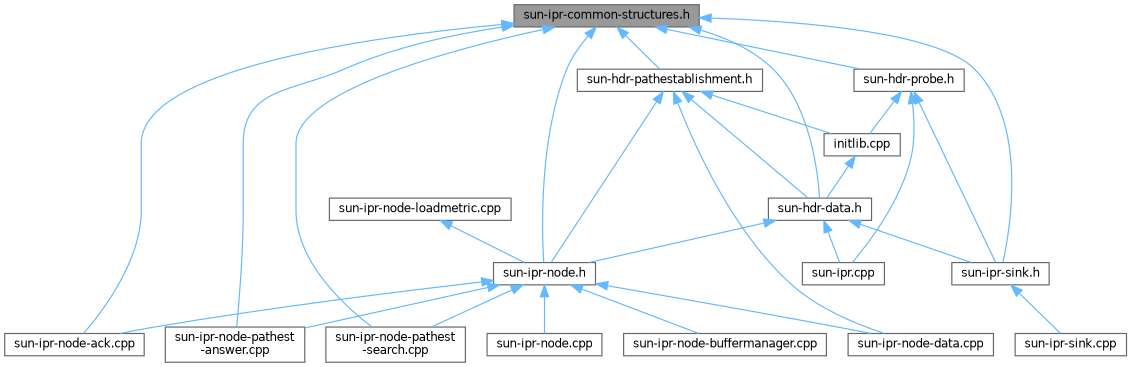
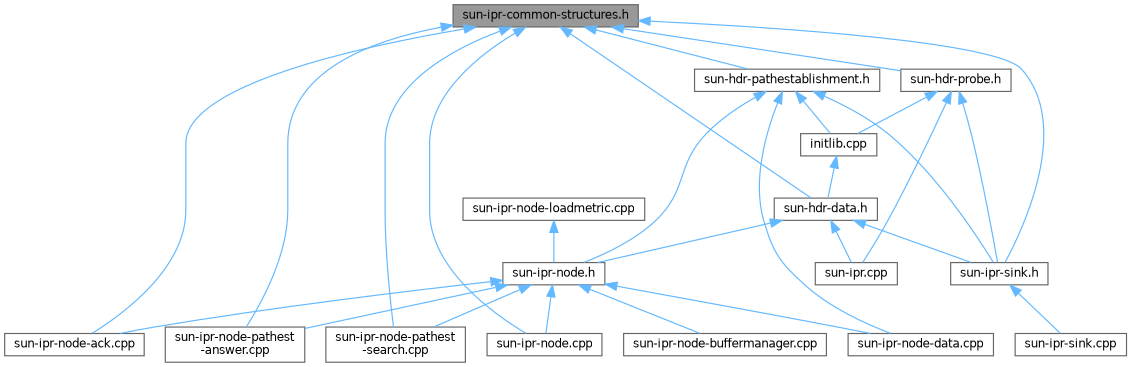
edge "sun-ipr-node.h" -> "sun-ipr-common-structures.h": now "sun-ipr-node.cpp" -> "sun-ipr-common-structures.h"
edge "sun-hdr-data.h" -> "sun-hdr-pathestablishment.h": now "sun-ipr-sink.h" -> "sun-hdr-pathestablishment.h"
